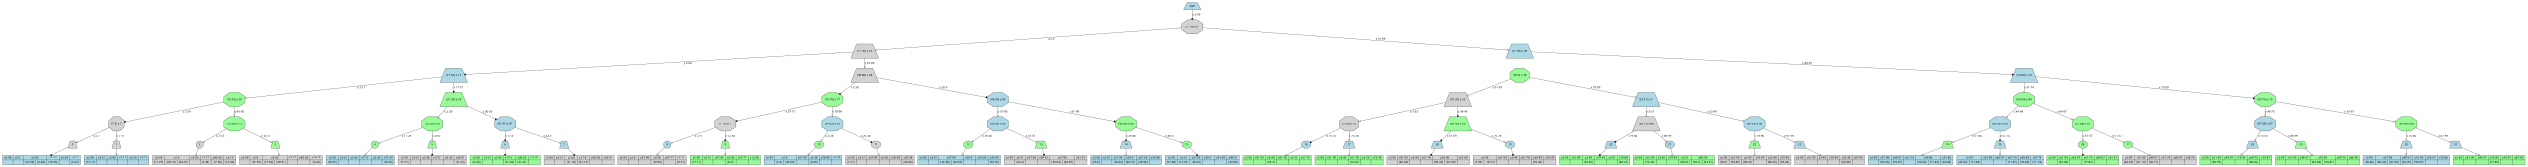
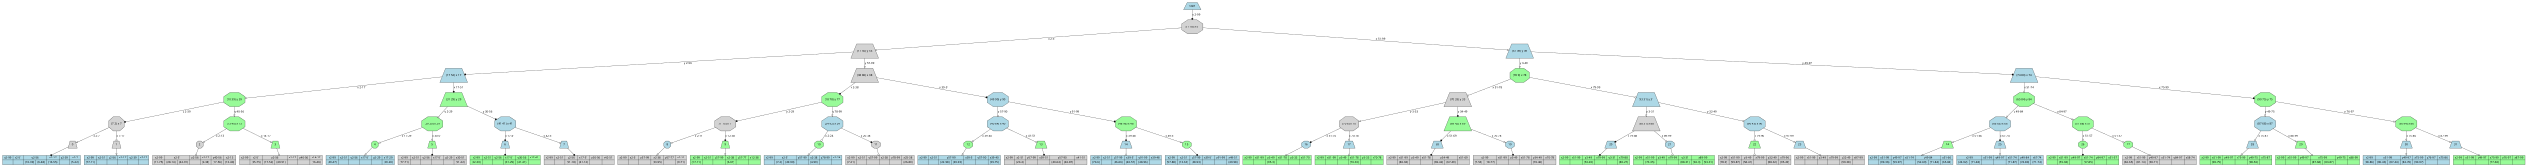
edge "(67 49) y 49" -> "(78 9) x 78": added, label "y 3-49"
edge "(18 78) y 77" -> "(11 75) x 11": label "y 57-77" -> "y 2-29"
